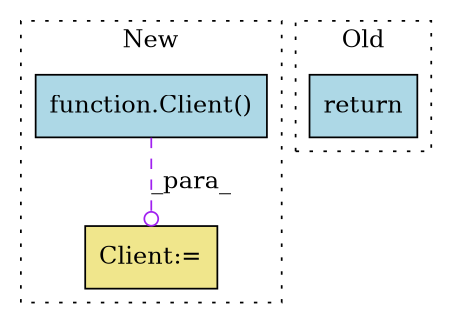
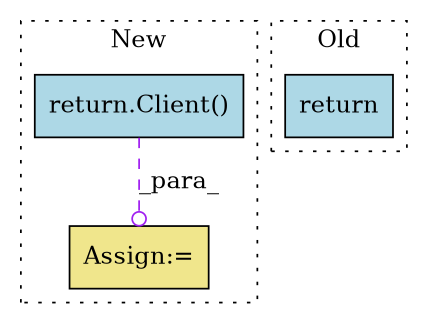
node "function.Client()": label "function.Client()" -> "return.Client()"
node "Client:=": label "Client:=" -> "Assign:="
